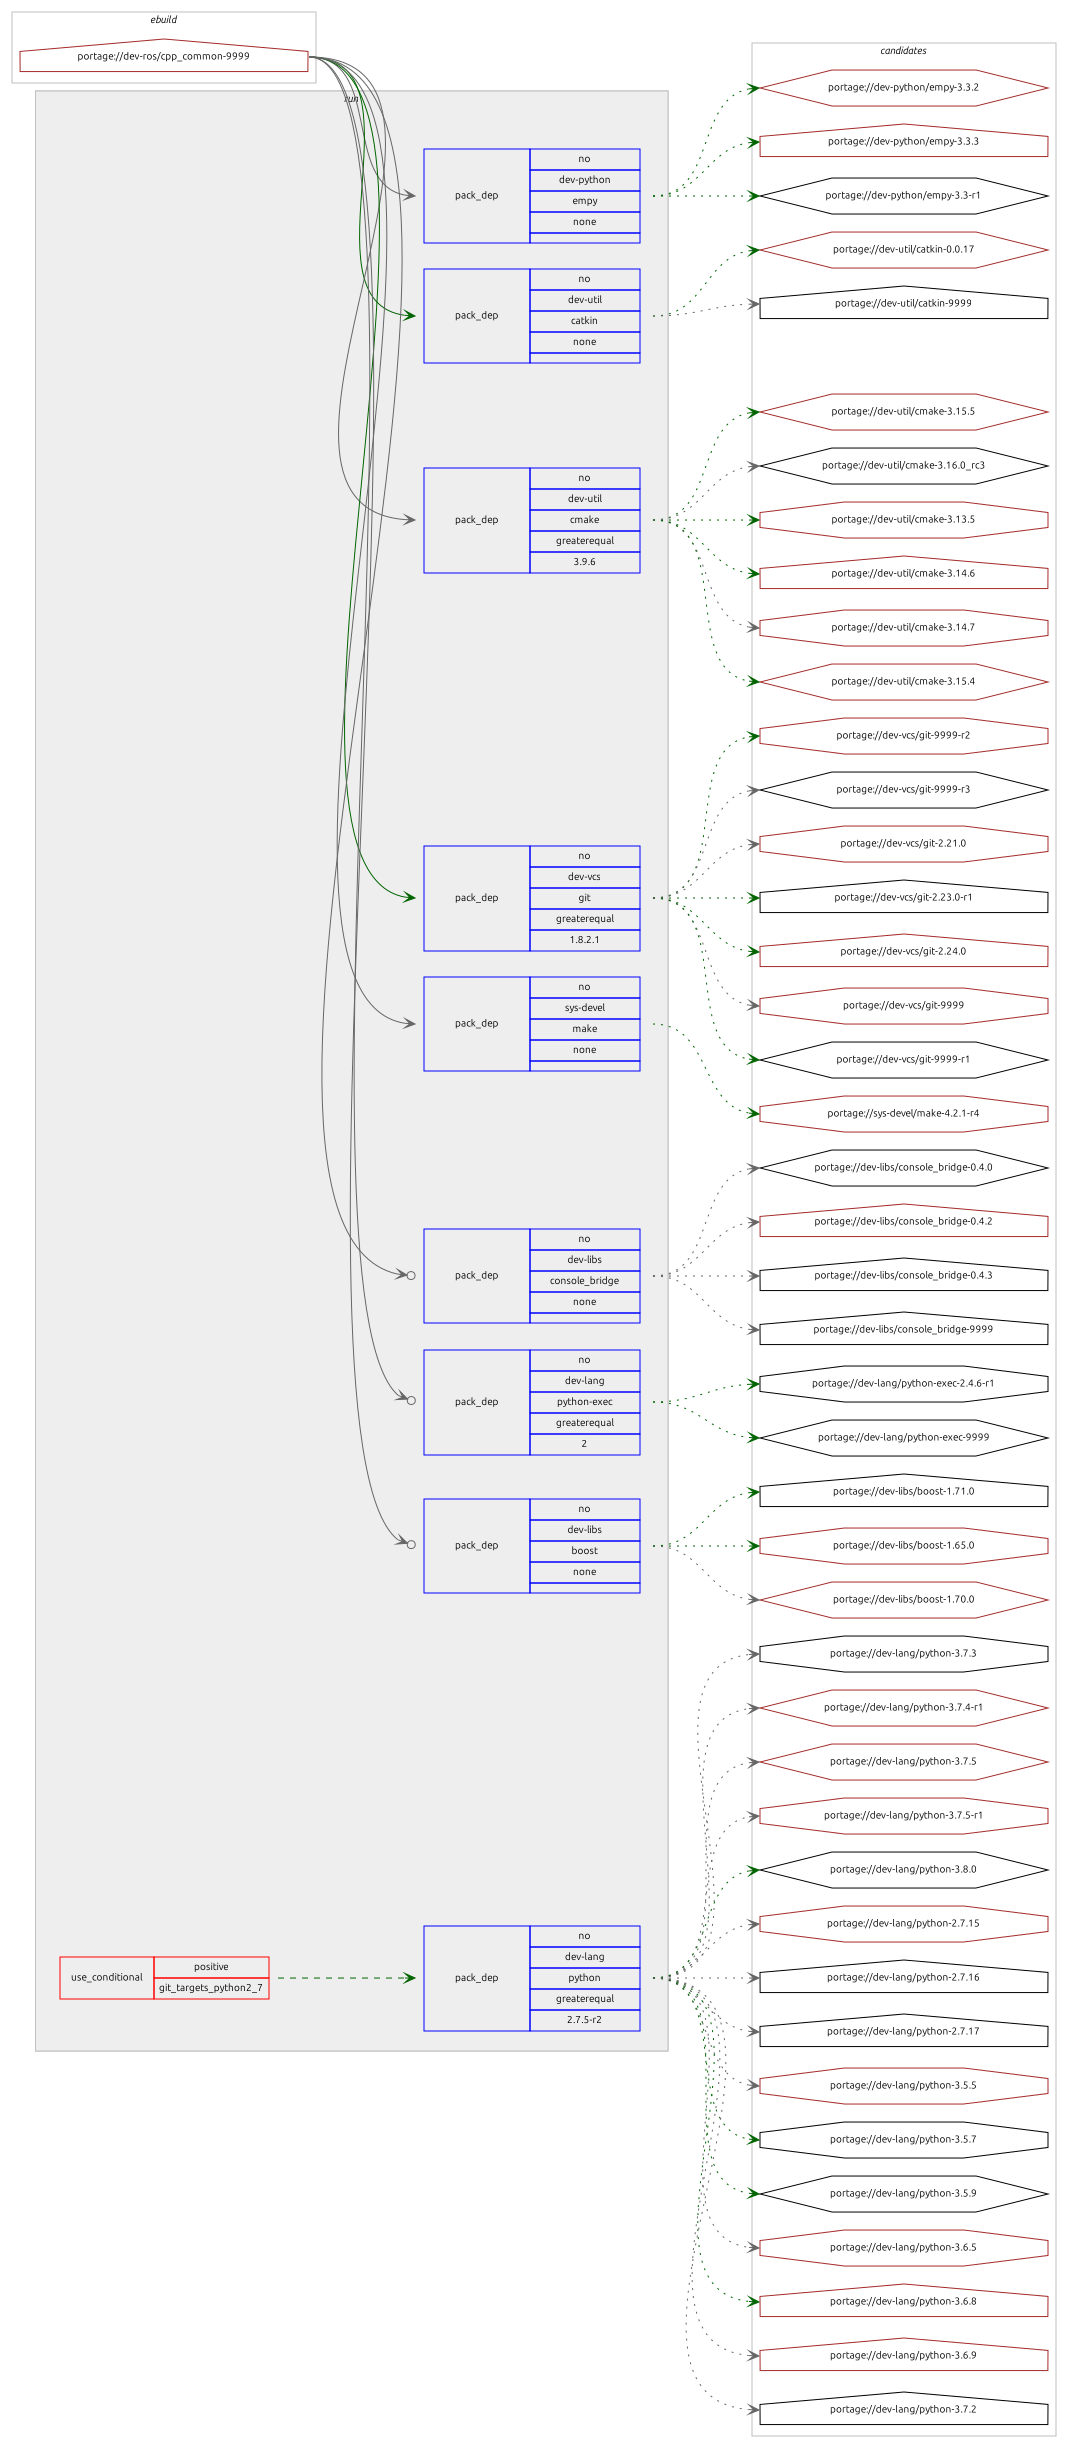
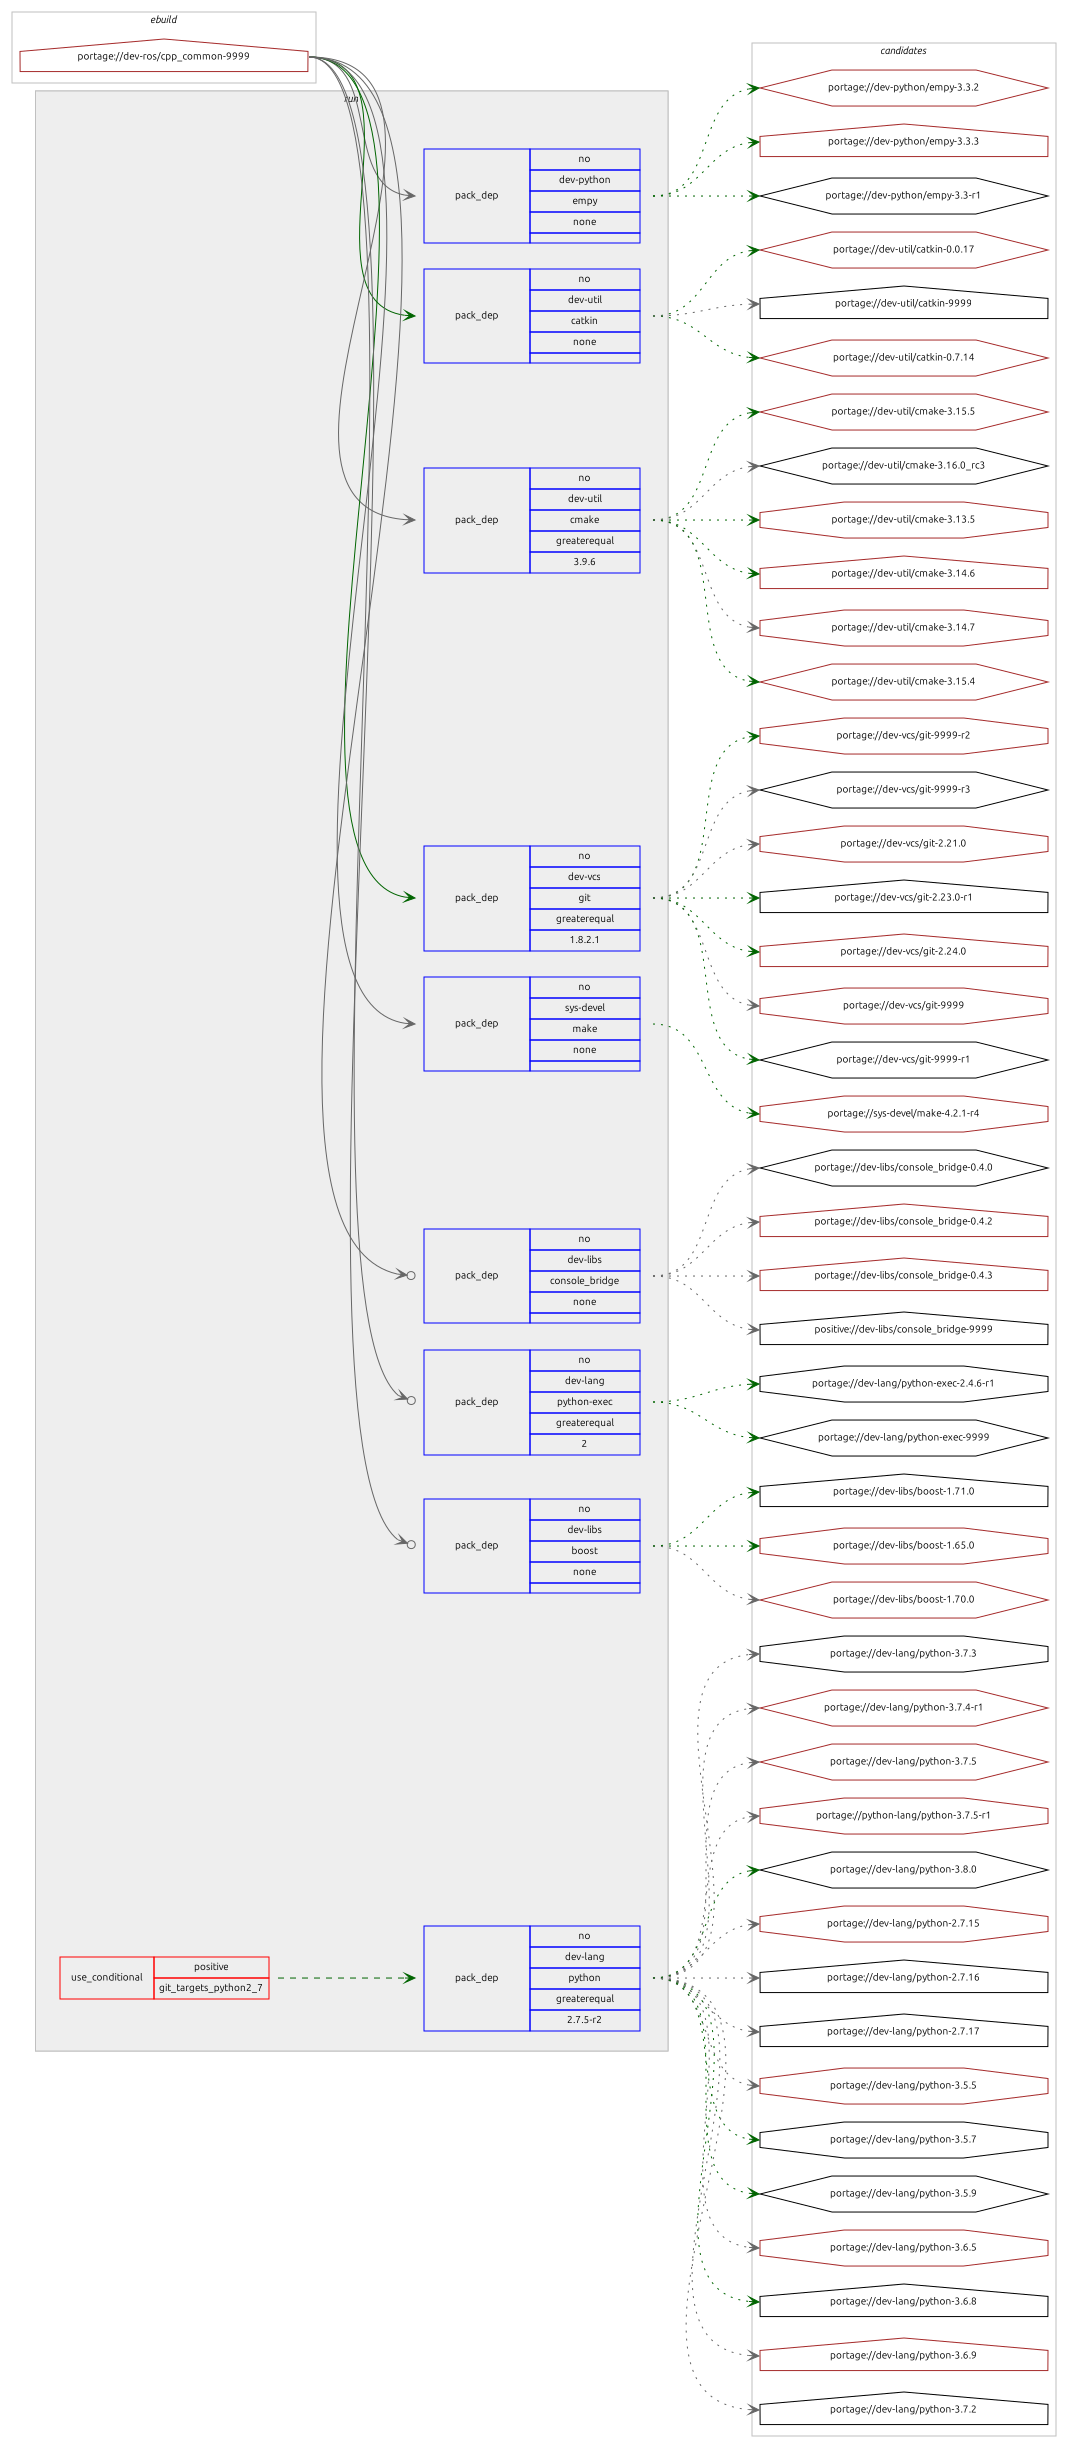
node "portage://dev-util/catkin-0.7.14": added
node "portage://dev-libs/console_bridge-0.4.3": color black -> brown
node "portage://dev-libs/console_bridge-9999": label "portage://dev-libs/console_bridge-9999" -> "positive://dev-libs/console_bridge-9999"
node "portage://dev-lang/python-3.7.5-r1": label "portage://dev-lang/python-3.7.5-r1" -> "portage://python-lang/python-3.7.5-r1"
node "portage://dev-lang/python-3.6.8": color brown -> black
